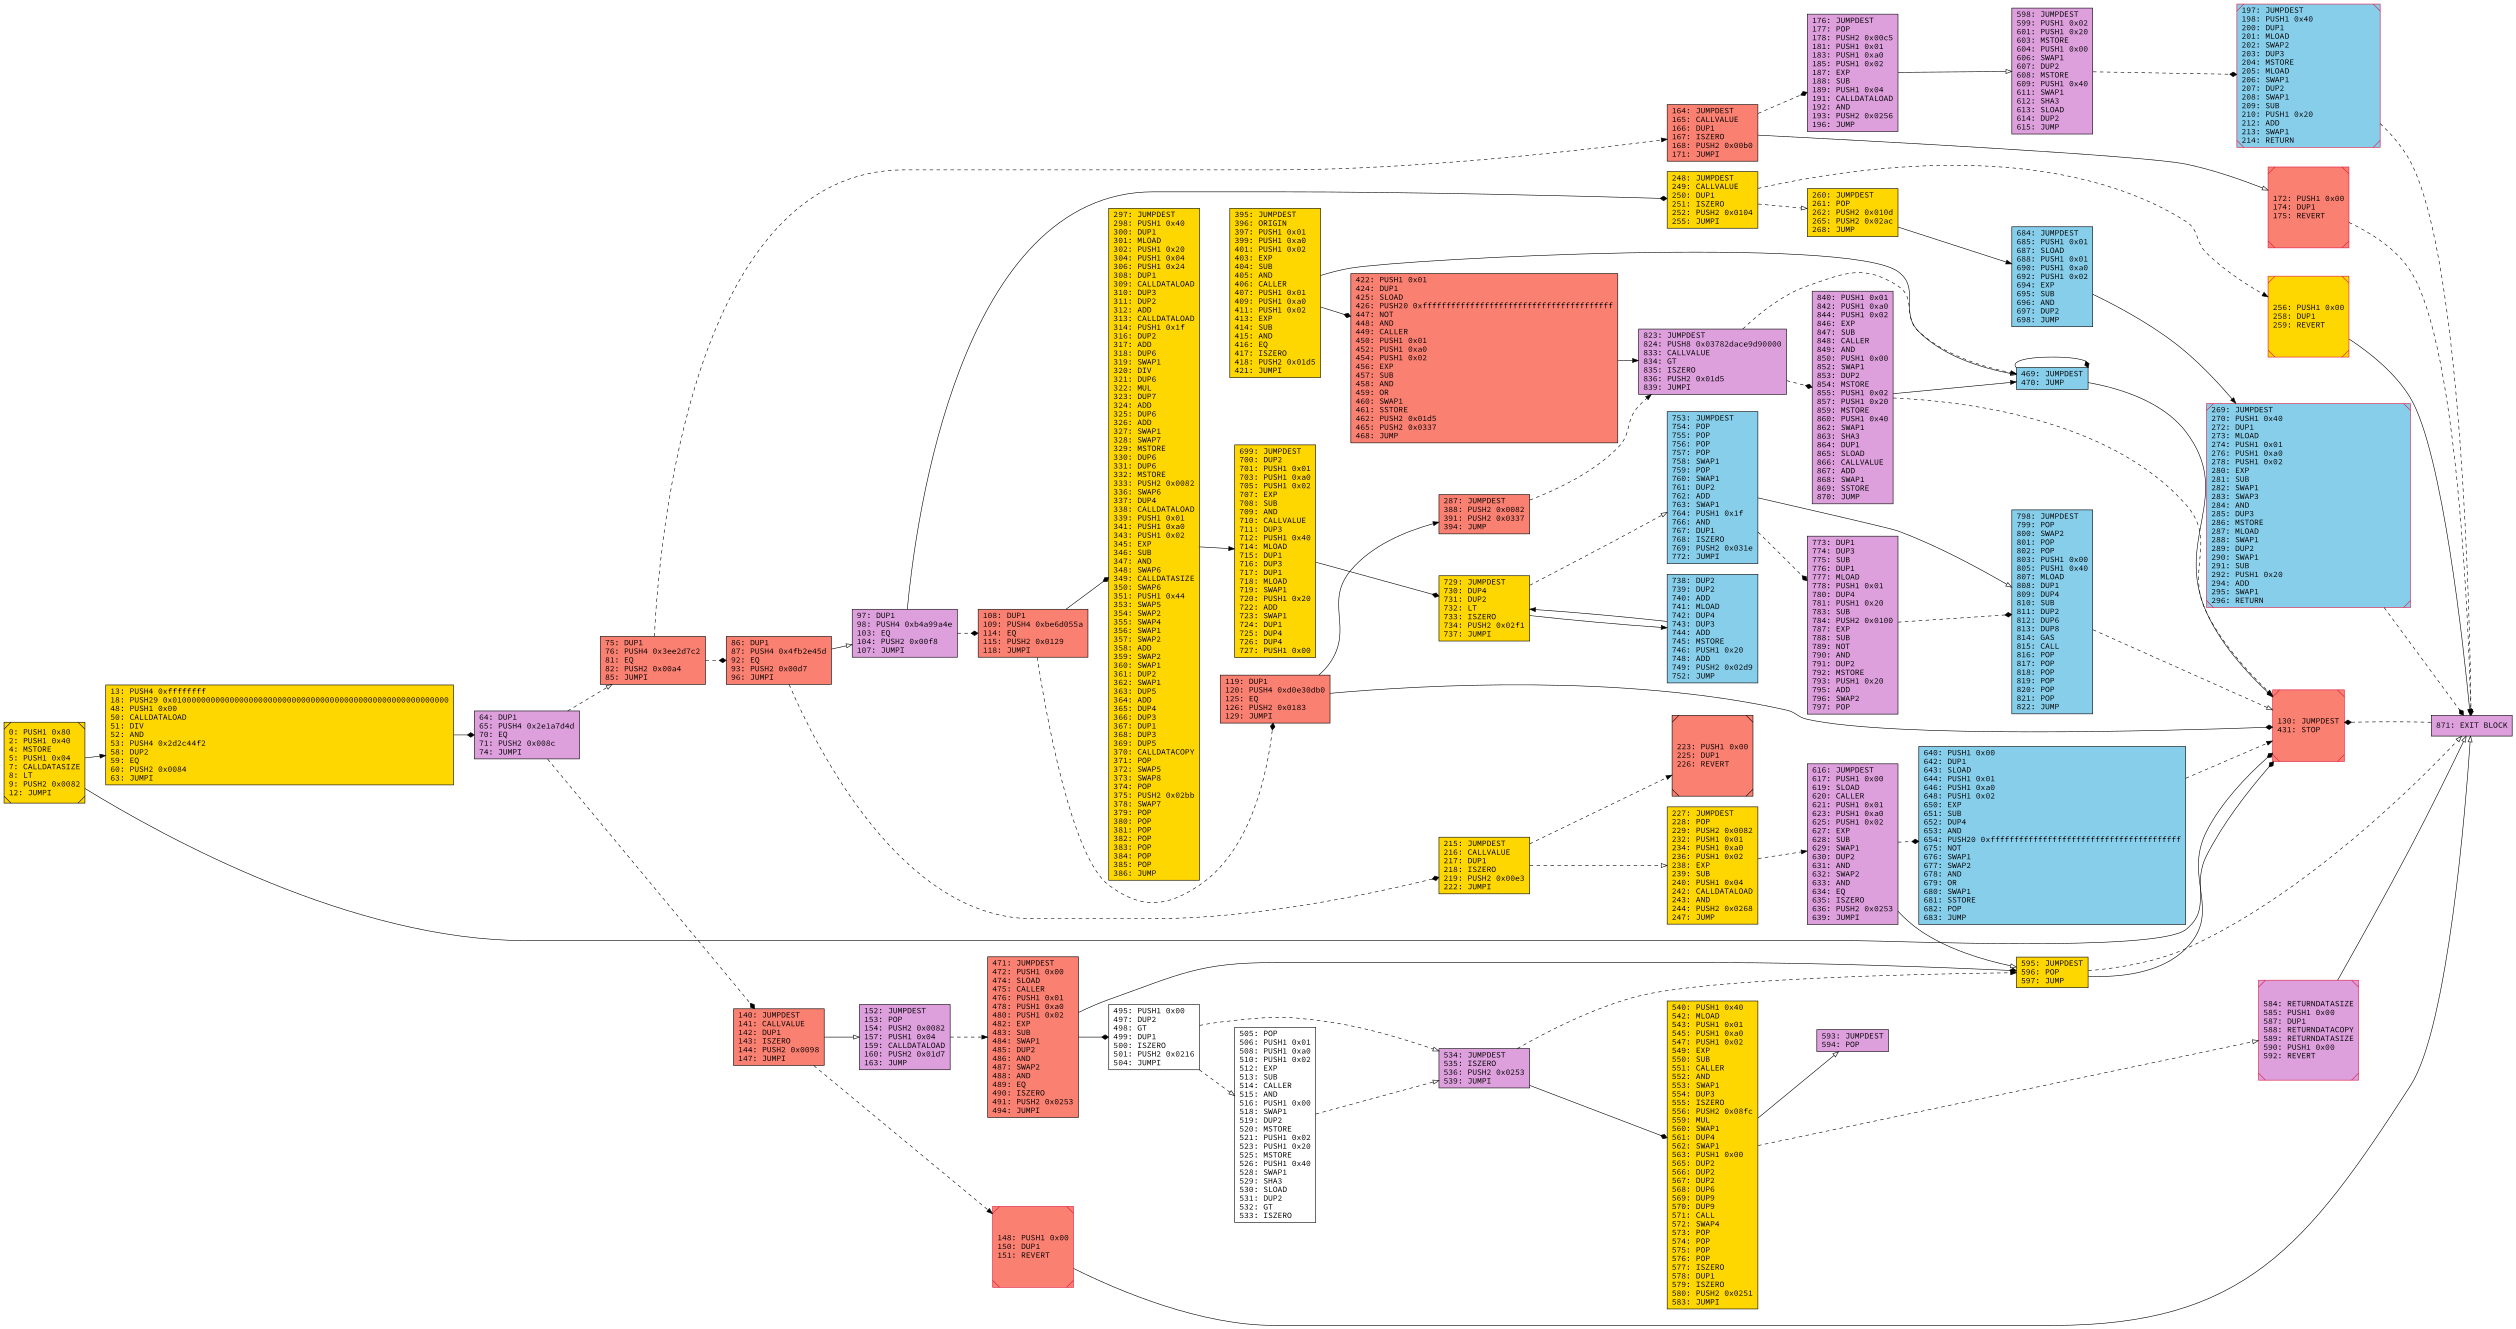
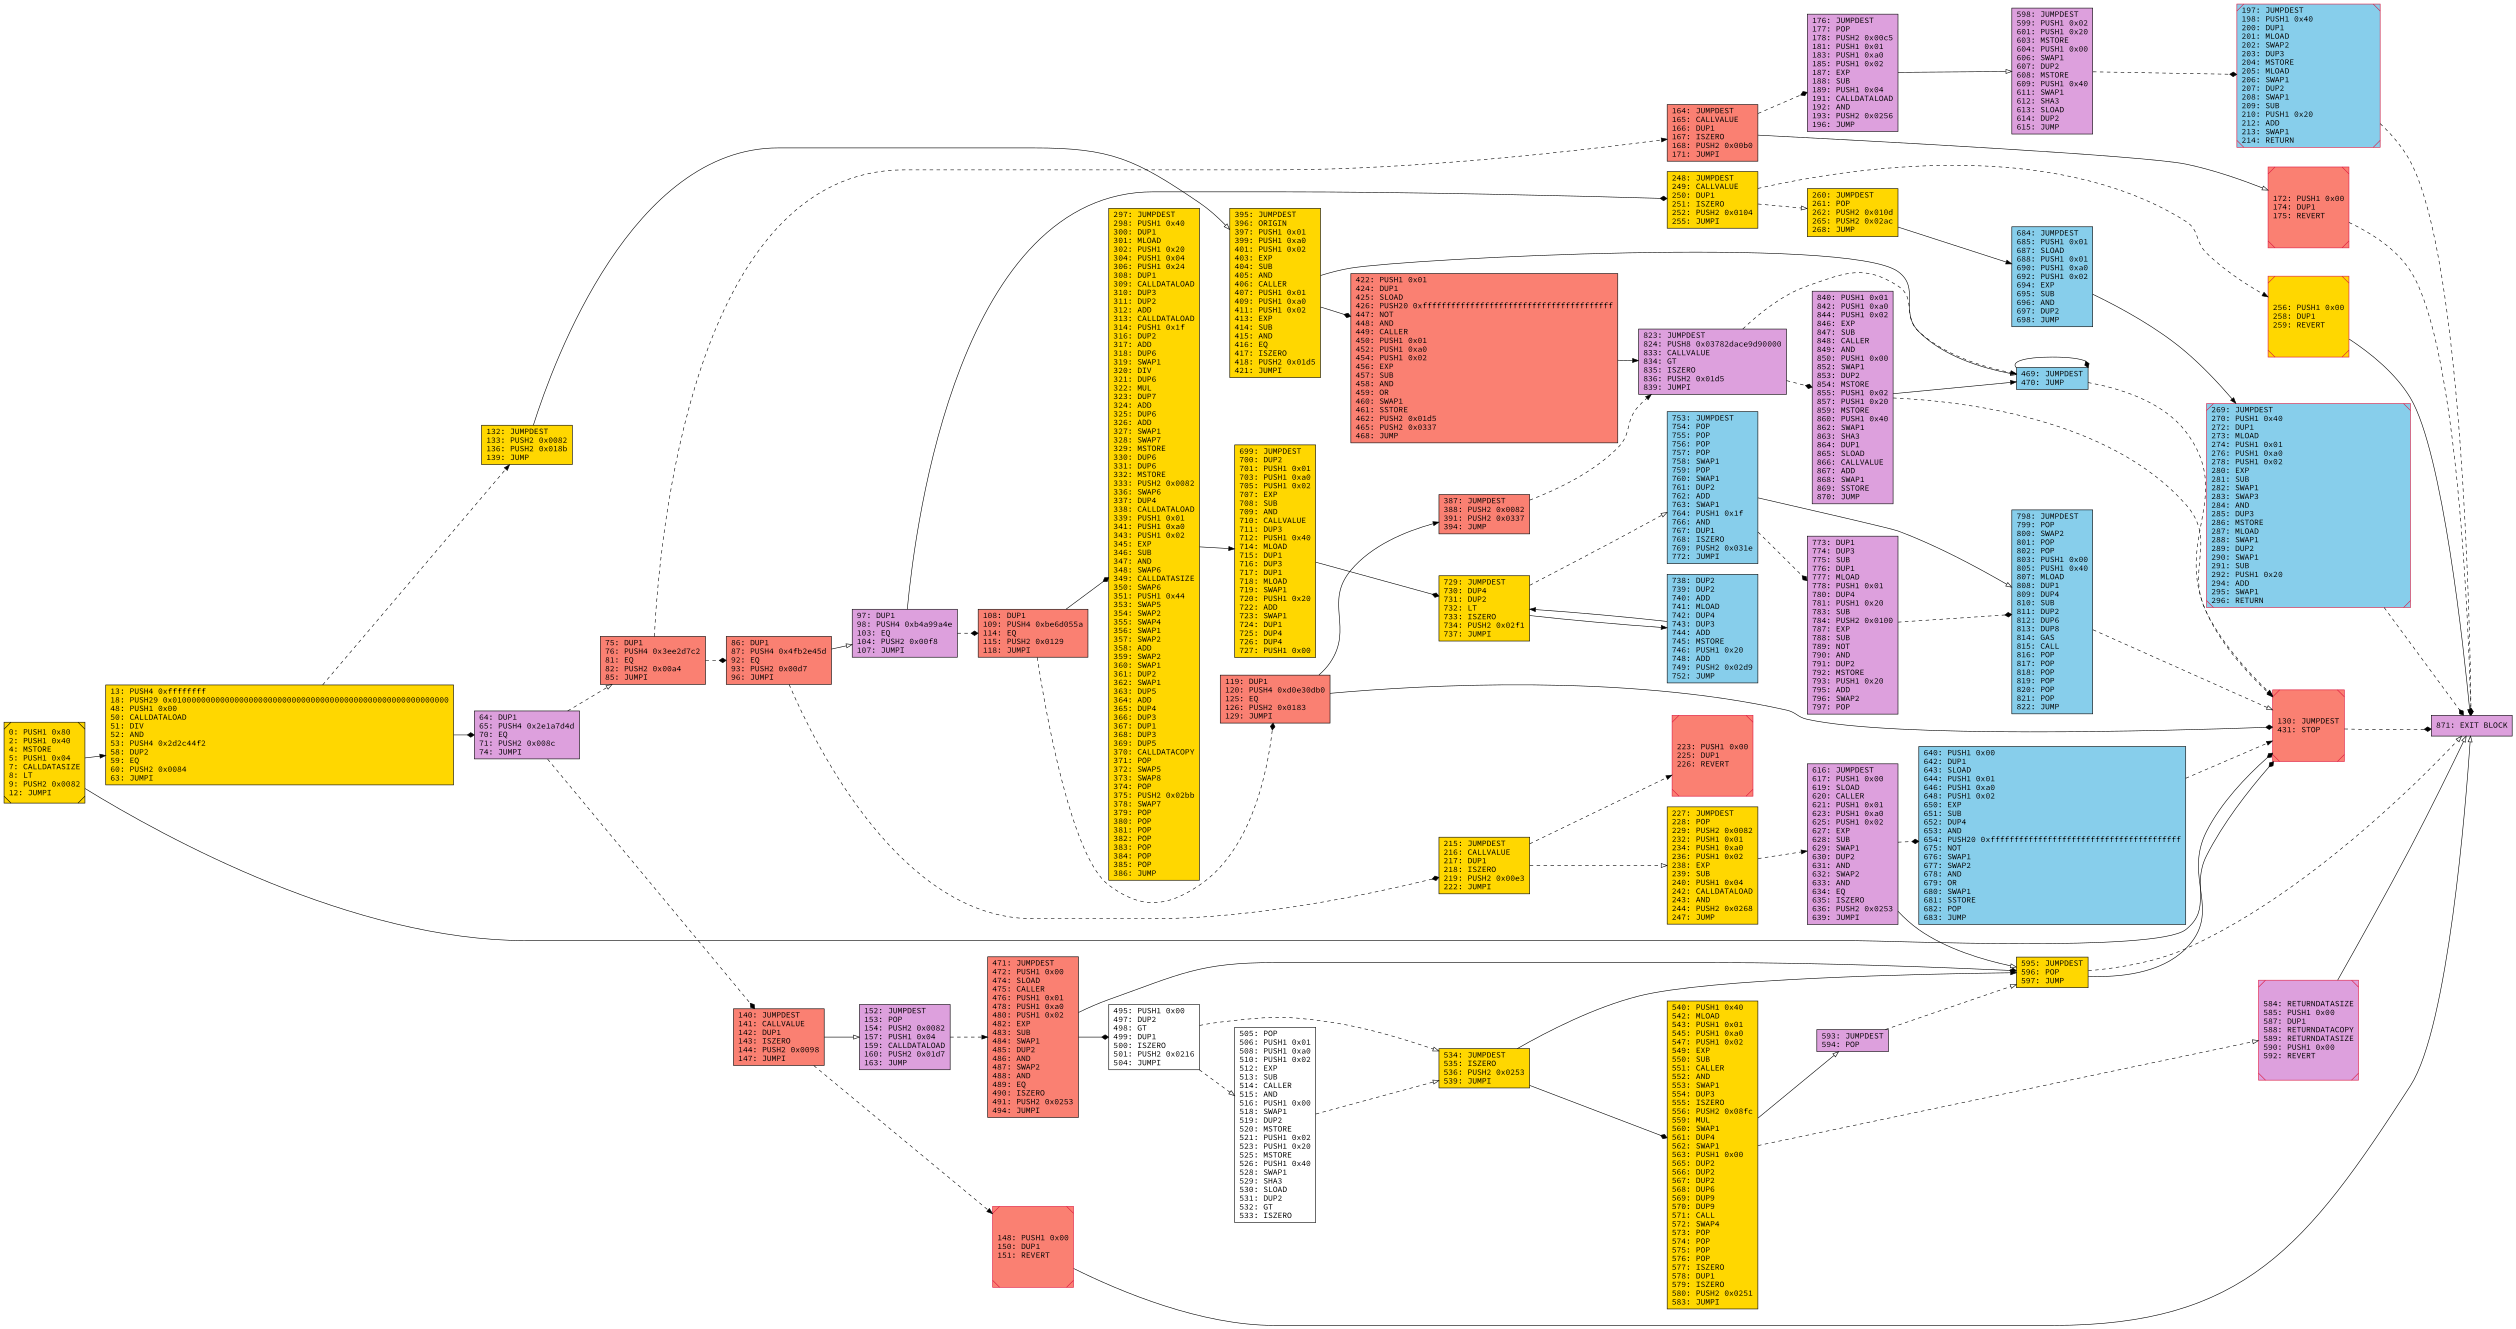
node "132: JUMPDEST 133: PUSH2 0x0082 136: PUSH2 0x018b 139: JUMP": added
edge "172: PUSH1 0x00 174: DUP1 175: REVERT" -> "871: EXIT BLOCK": arrowhead onormal -> diamond
node "287: JUMPDEST 388: PUSH2 0x0082 391: PUSH2 0x0337 394: JUMP": label "287: JUMPDEST 388: PUSH2 0x0082 391: PUSH2 0x0337 394: JUMP" -> "387: JUMPDEST 388: PUSH2 0x0082 391: PUSH2 0x0337 394: JUMP"
edge "469: JUMPDEST 470: JUMP" -> "130: JUMPDEST 431: STOP": style solid -> dashed
edge "871: EXIT BLOCK" -> "130: JUMPDEST 431: STOP": reversed
node "223: PUSH1 0x00 225: DUP1 226: REVERT": color black -> crimson
edge "534: JUMPDEST 535: ISZERO 536: PUSH2 0x0253 539: JUMPI" -> "595: JUMPDEST 596: POP 597: JUMP": style dashed -> solid
edge "593: JUMPDEST 594: POP" -> "595: JUMPDEST 596: POP 597: JUMP": added
node "534: JUMPDEST 535: ISZERO 536: PUSH2 0x0253 539: JUMPI": fillcolor plum -> gold
